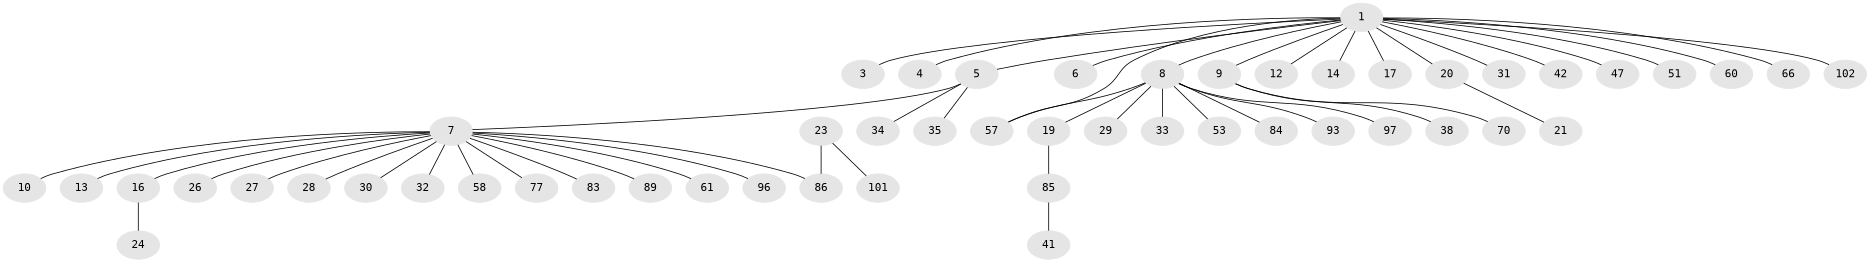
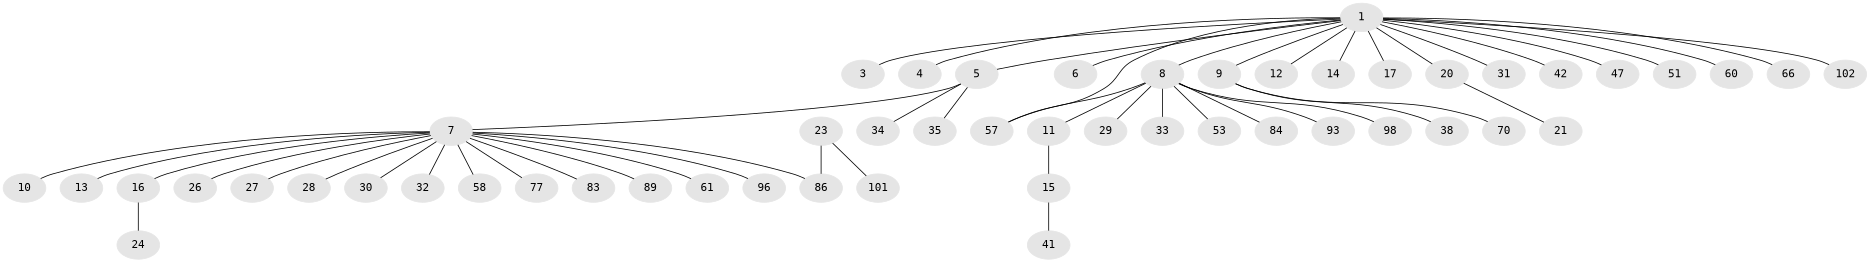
node "19": label "19" -> "11"
node "97": label "97" -> "98"
node "85": label "85" -> "15"
